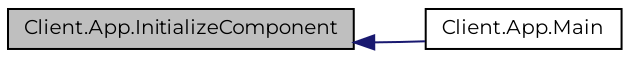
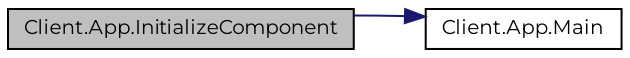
edge "Client.App.Main" -> "Client.App.InitializeComponent": reversed
